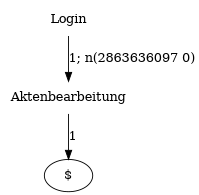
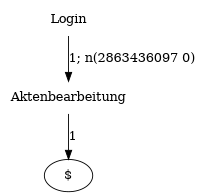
edge "Login" -> "Aktenbearbeitung": label "1; n(2863636097 0)" -> "1; n(2863436097 0)"
